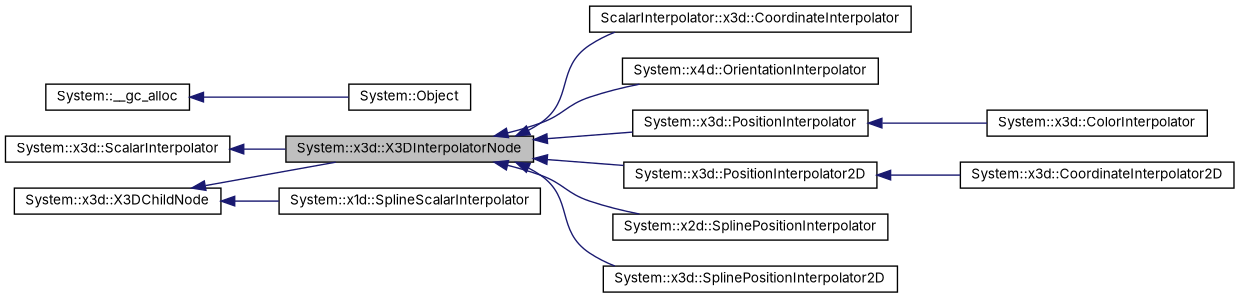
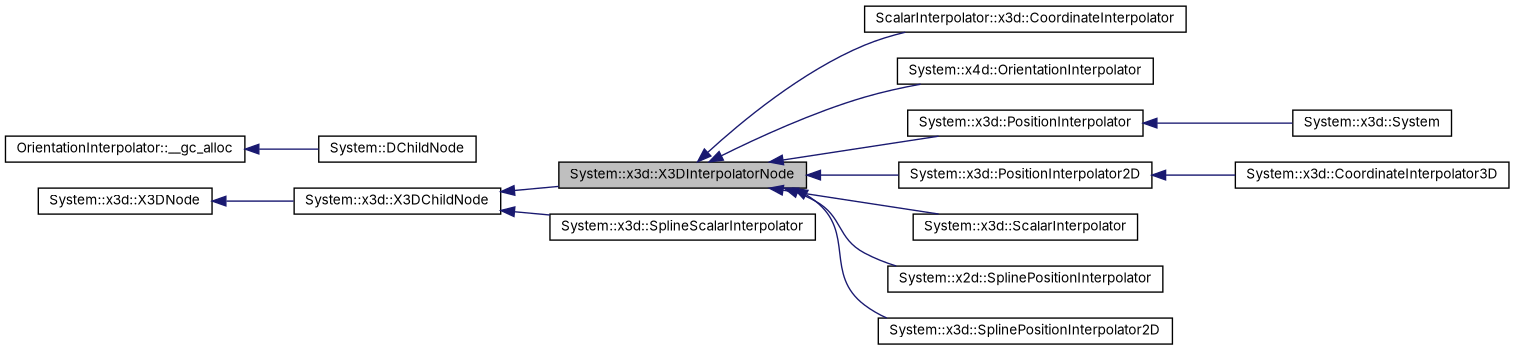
node "System::__gc_alloc": label "System::__gc_alloc" -> "OrientationInterpolator::__gc_alloc"
node "System::Object": label "System::Object" -> "System::DChildNode"
node "System::x3d::ColorInterpolator": label "System::x3d::ColorInterpolator" -> "System::x3d::System"
edge "System::x3d::X3DInterpolatorNode" -> "System::x3d::ScalarInterpolator": reversed
node "System::x3d::CoordinateInterpolator2D": label "System::x3d::CoordinateInterpolator2D" -> "System::x3d::CoordinateInterpolator3D"
node "System::x3d::X3DNode": added
node "System::x1d::SplineScalarInterpolator": label "System::x1d::SplineScalarInterpolator" -> "System::x3d::SplineScalarInterpolator"
